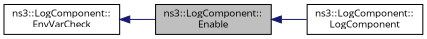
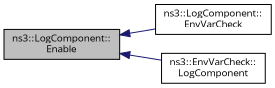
edge "ns3::LogComponent:: Enable" -> "ns3::LogComponent:: EnvVarCheck": reversed
node "ns3::LogComponent:: LogComponent": label "ns3::LogComponent:: LogComponent" -> "ns3::EnvVarCheck:: LogComponent"
